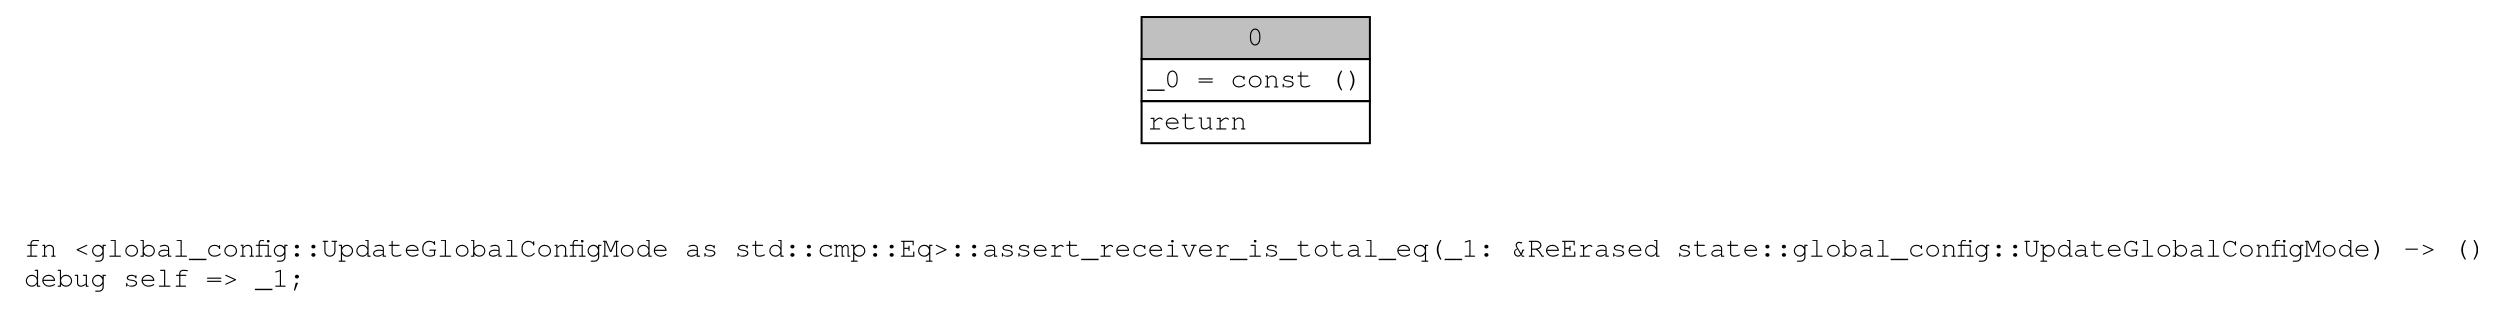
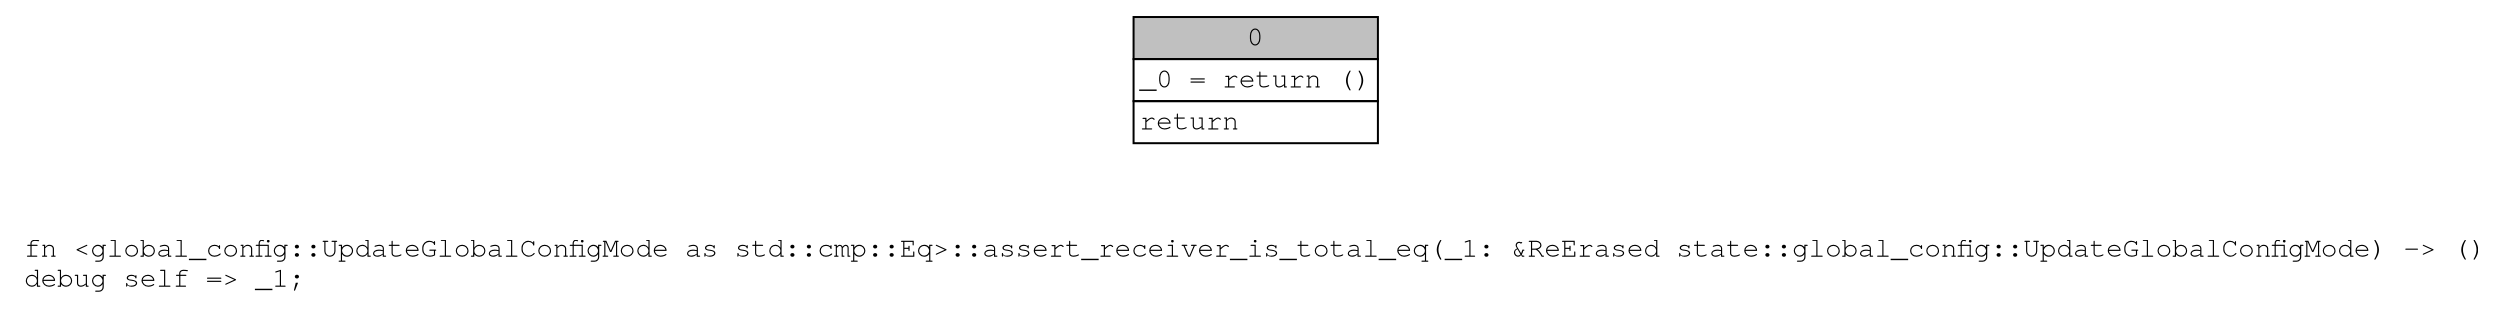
node "0": text "_0 = const ()" -> "_0 = return ()"
